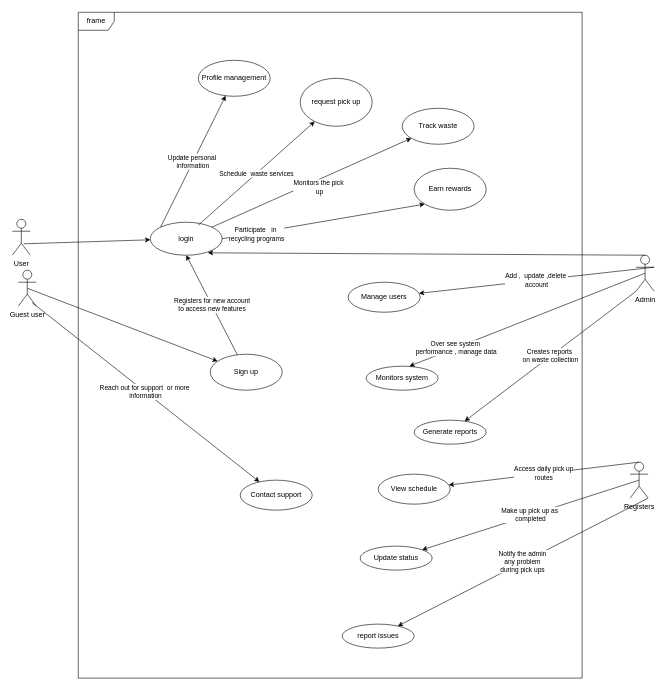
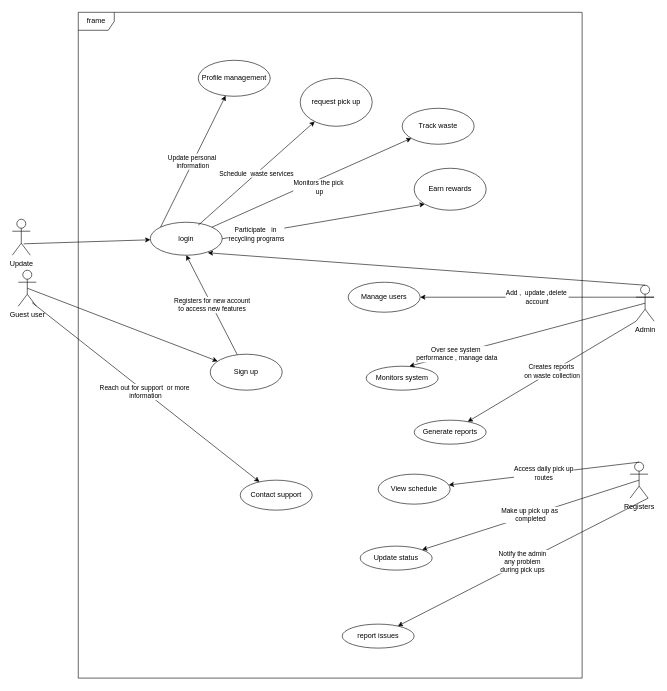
node "User": label "User" -> "Update"
node "Admin": moved (645, 273) -> (645, 303)
